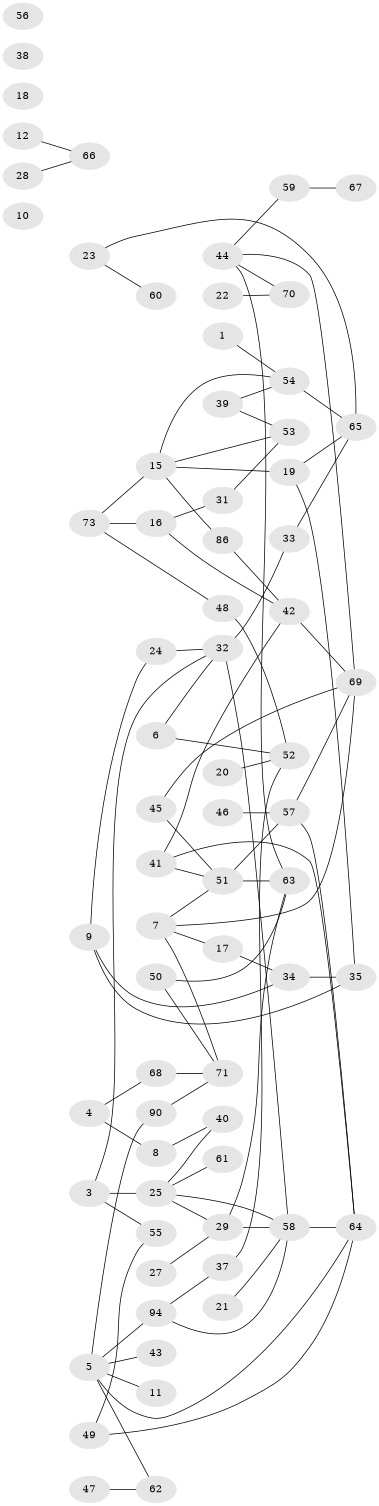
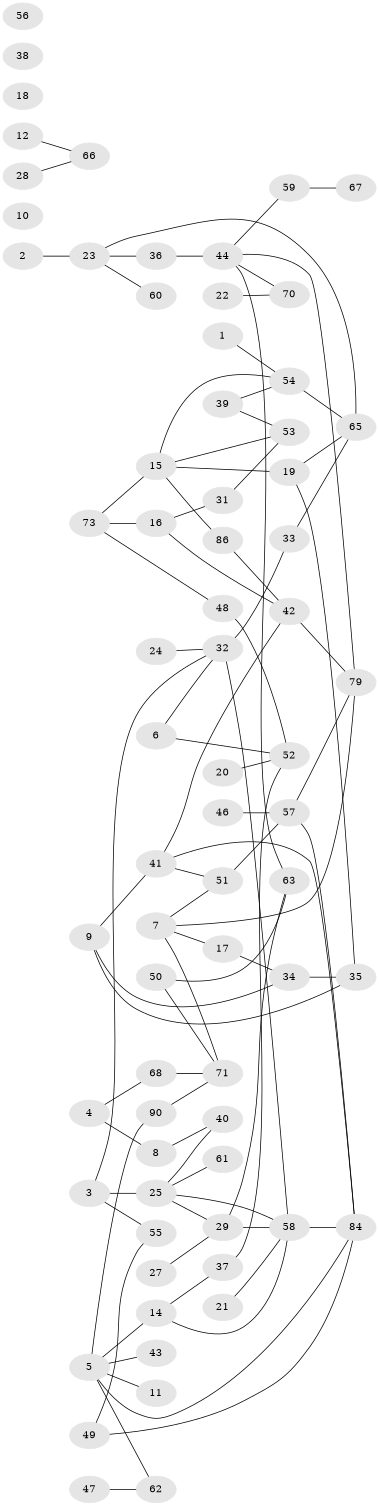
node "2": added
node "36": added
node "69": label "69" -> "79"
edge "24" -- "9": now "41" -- "9"
node "45": removed
edge "51" -- "63": removed
node "64": label "64" -> "84"
node "94": label "94" -> "14"
